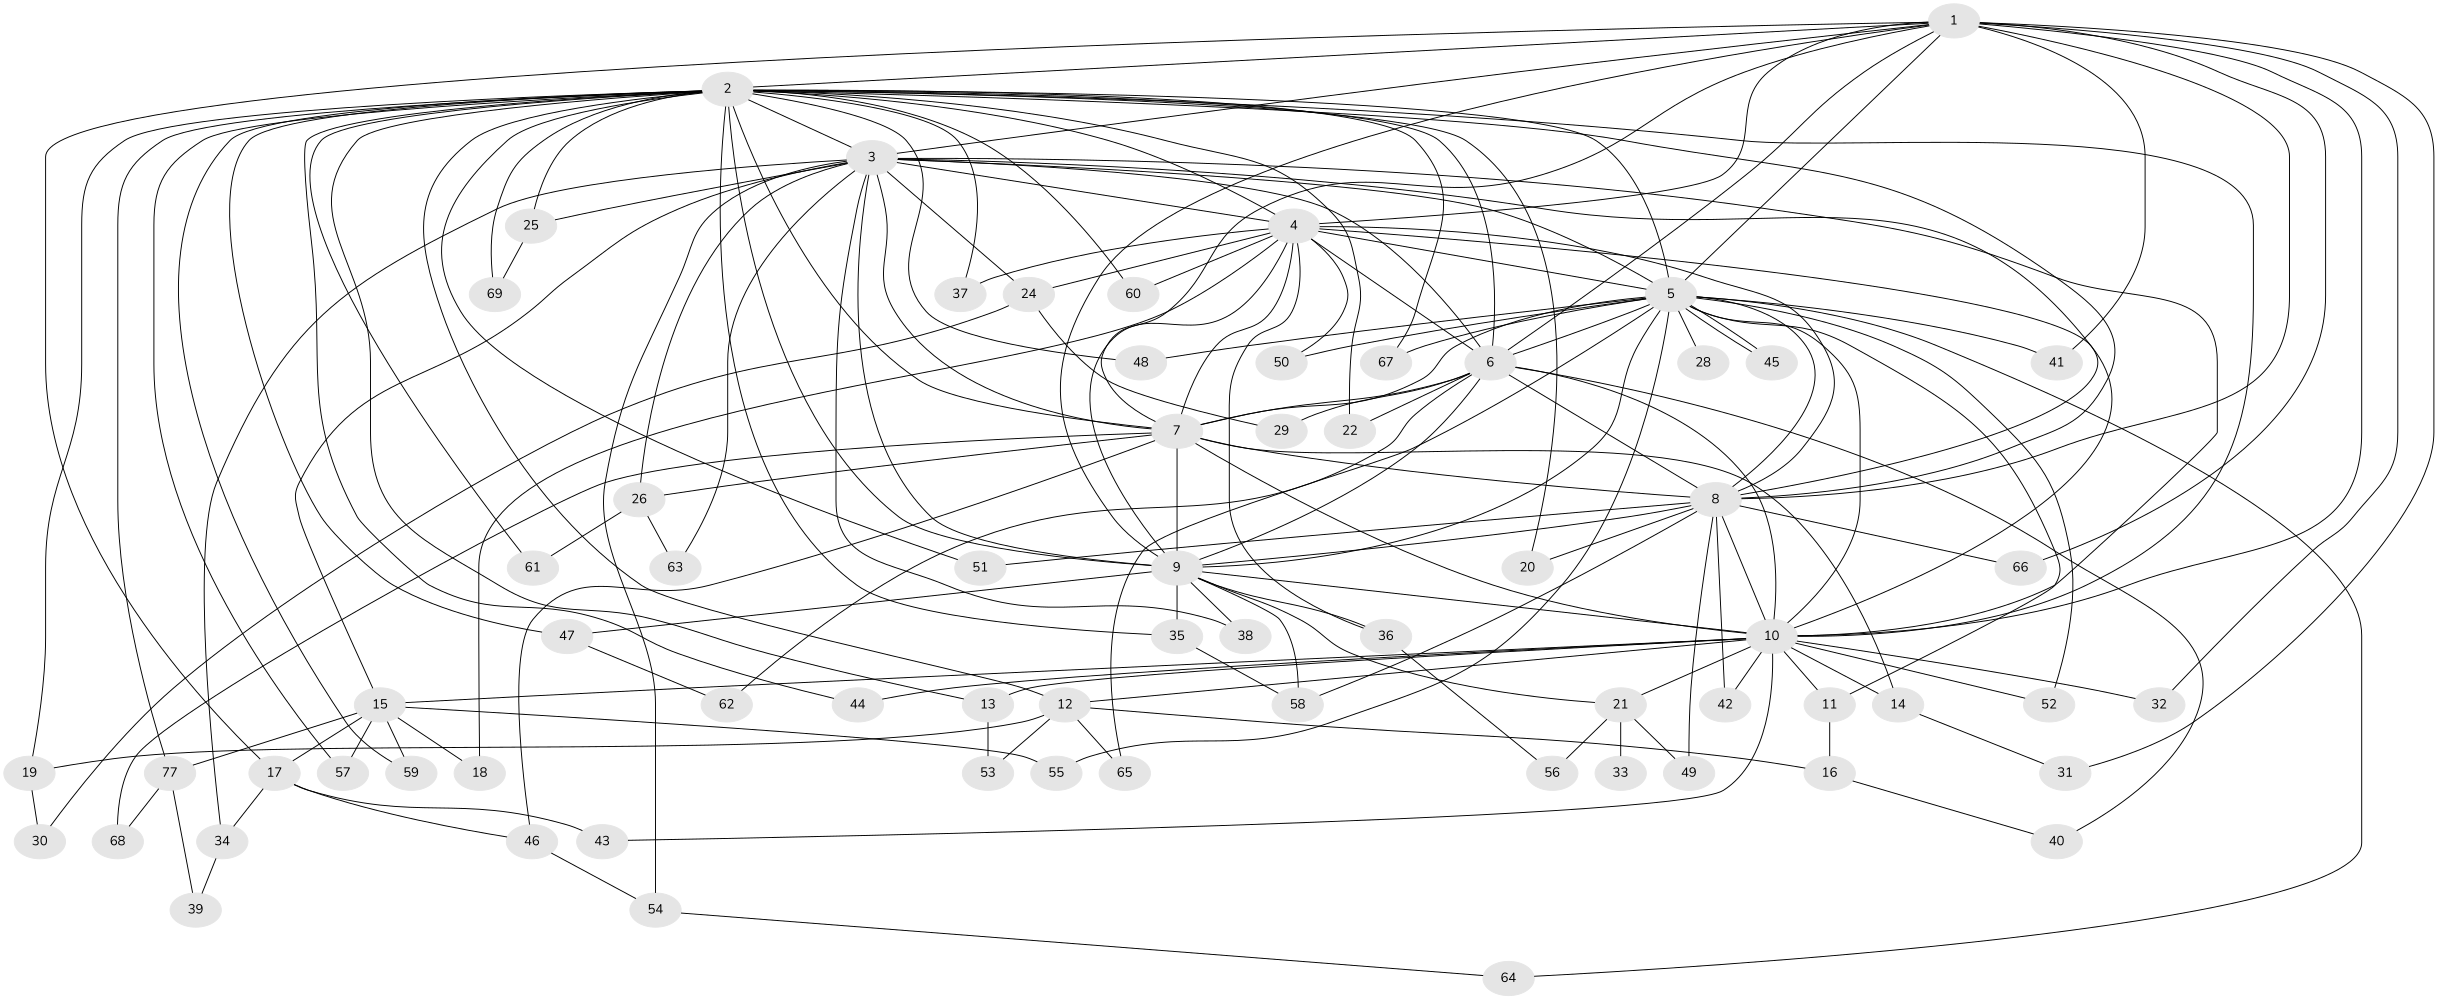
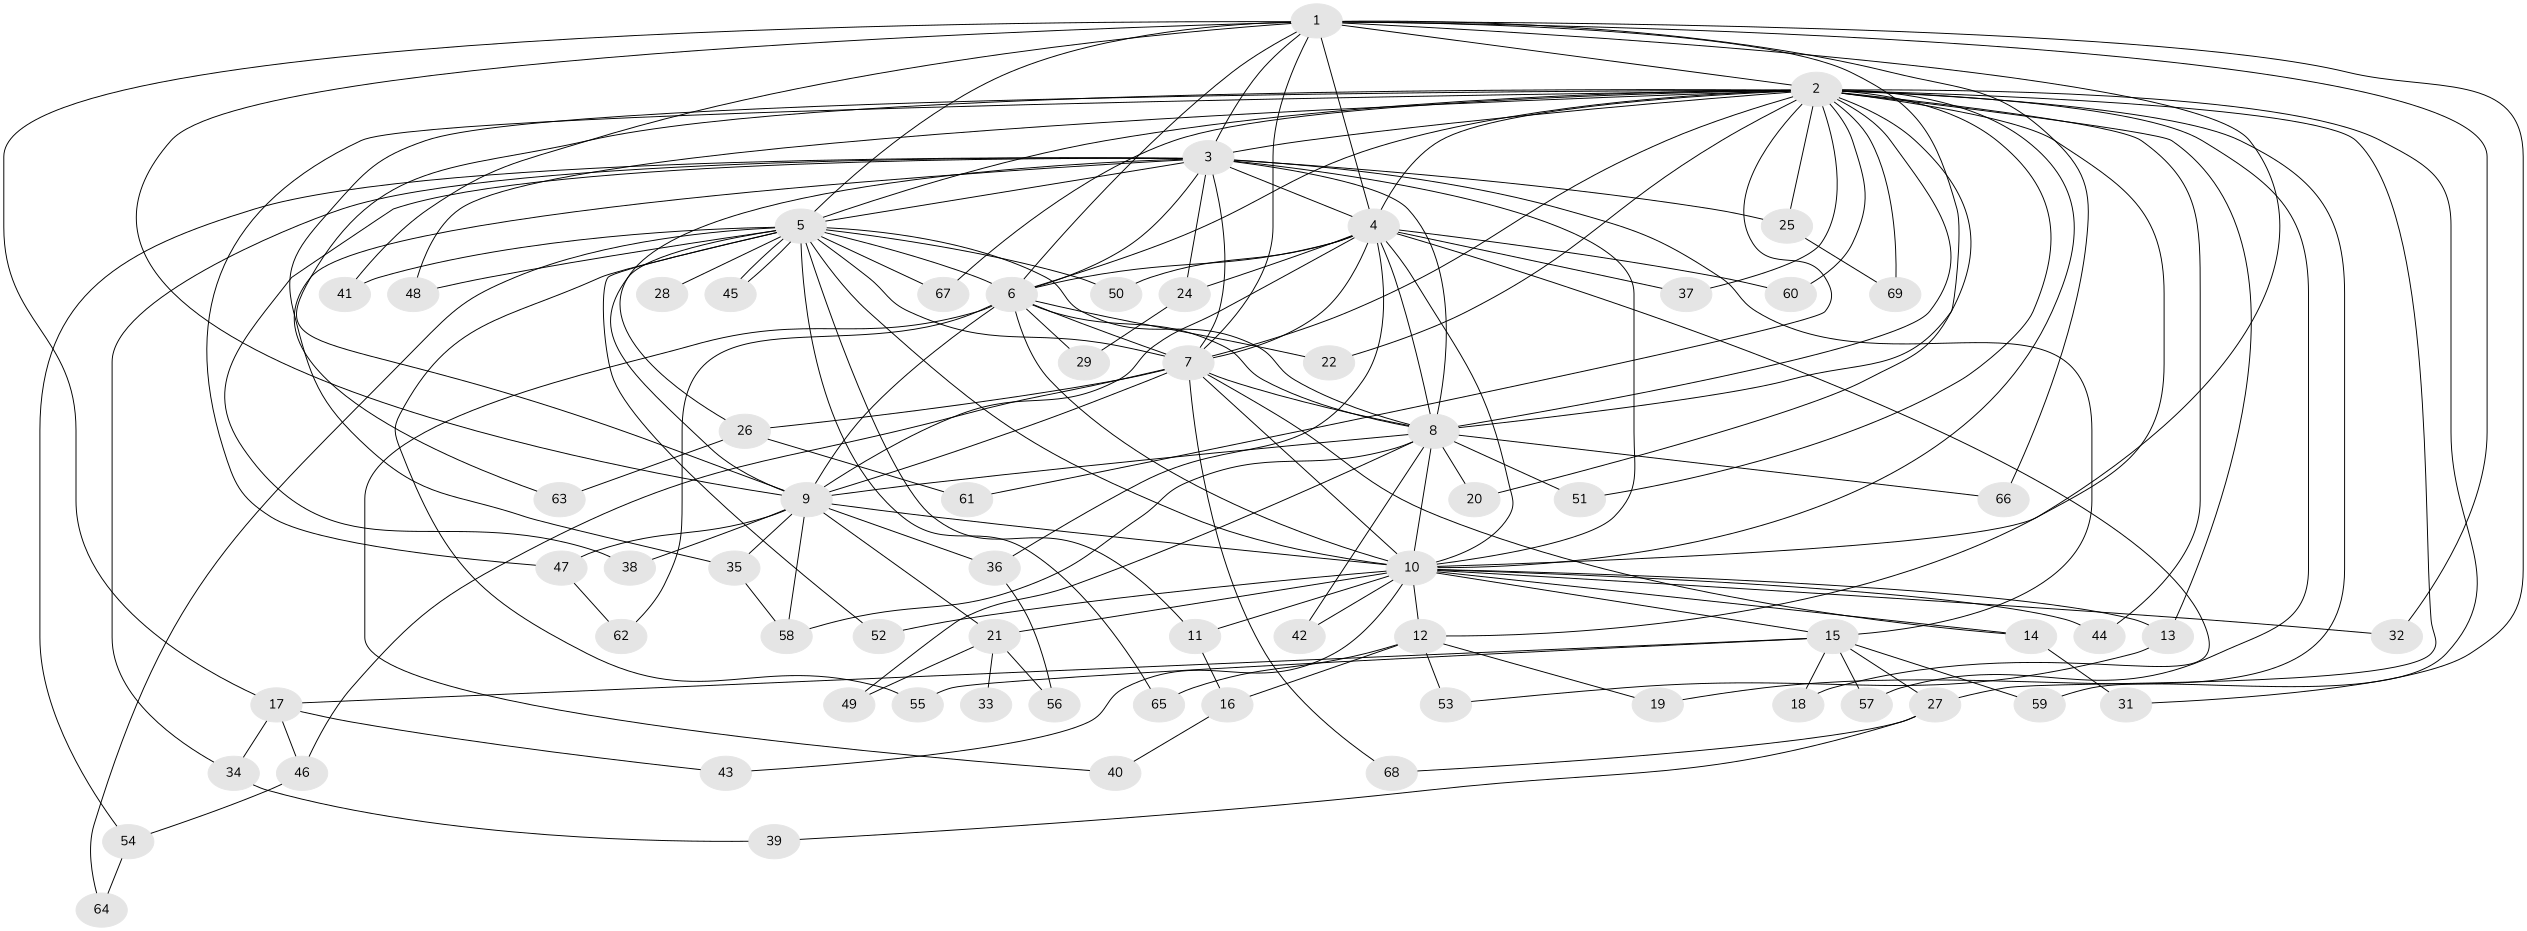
edge "4" -- "5": removed
edge "3" -- "9": removed
node "77": label "77" -> "27"
node "30": removed
